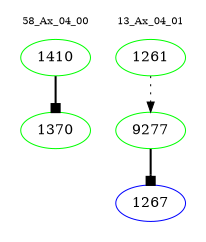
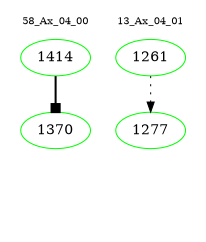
node "1410": label "1410" -> "1414"
node "9277": label "9277" -> "1277"
node "1267": removed
